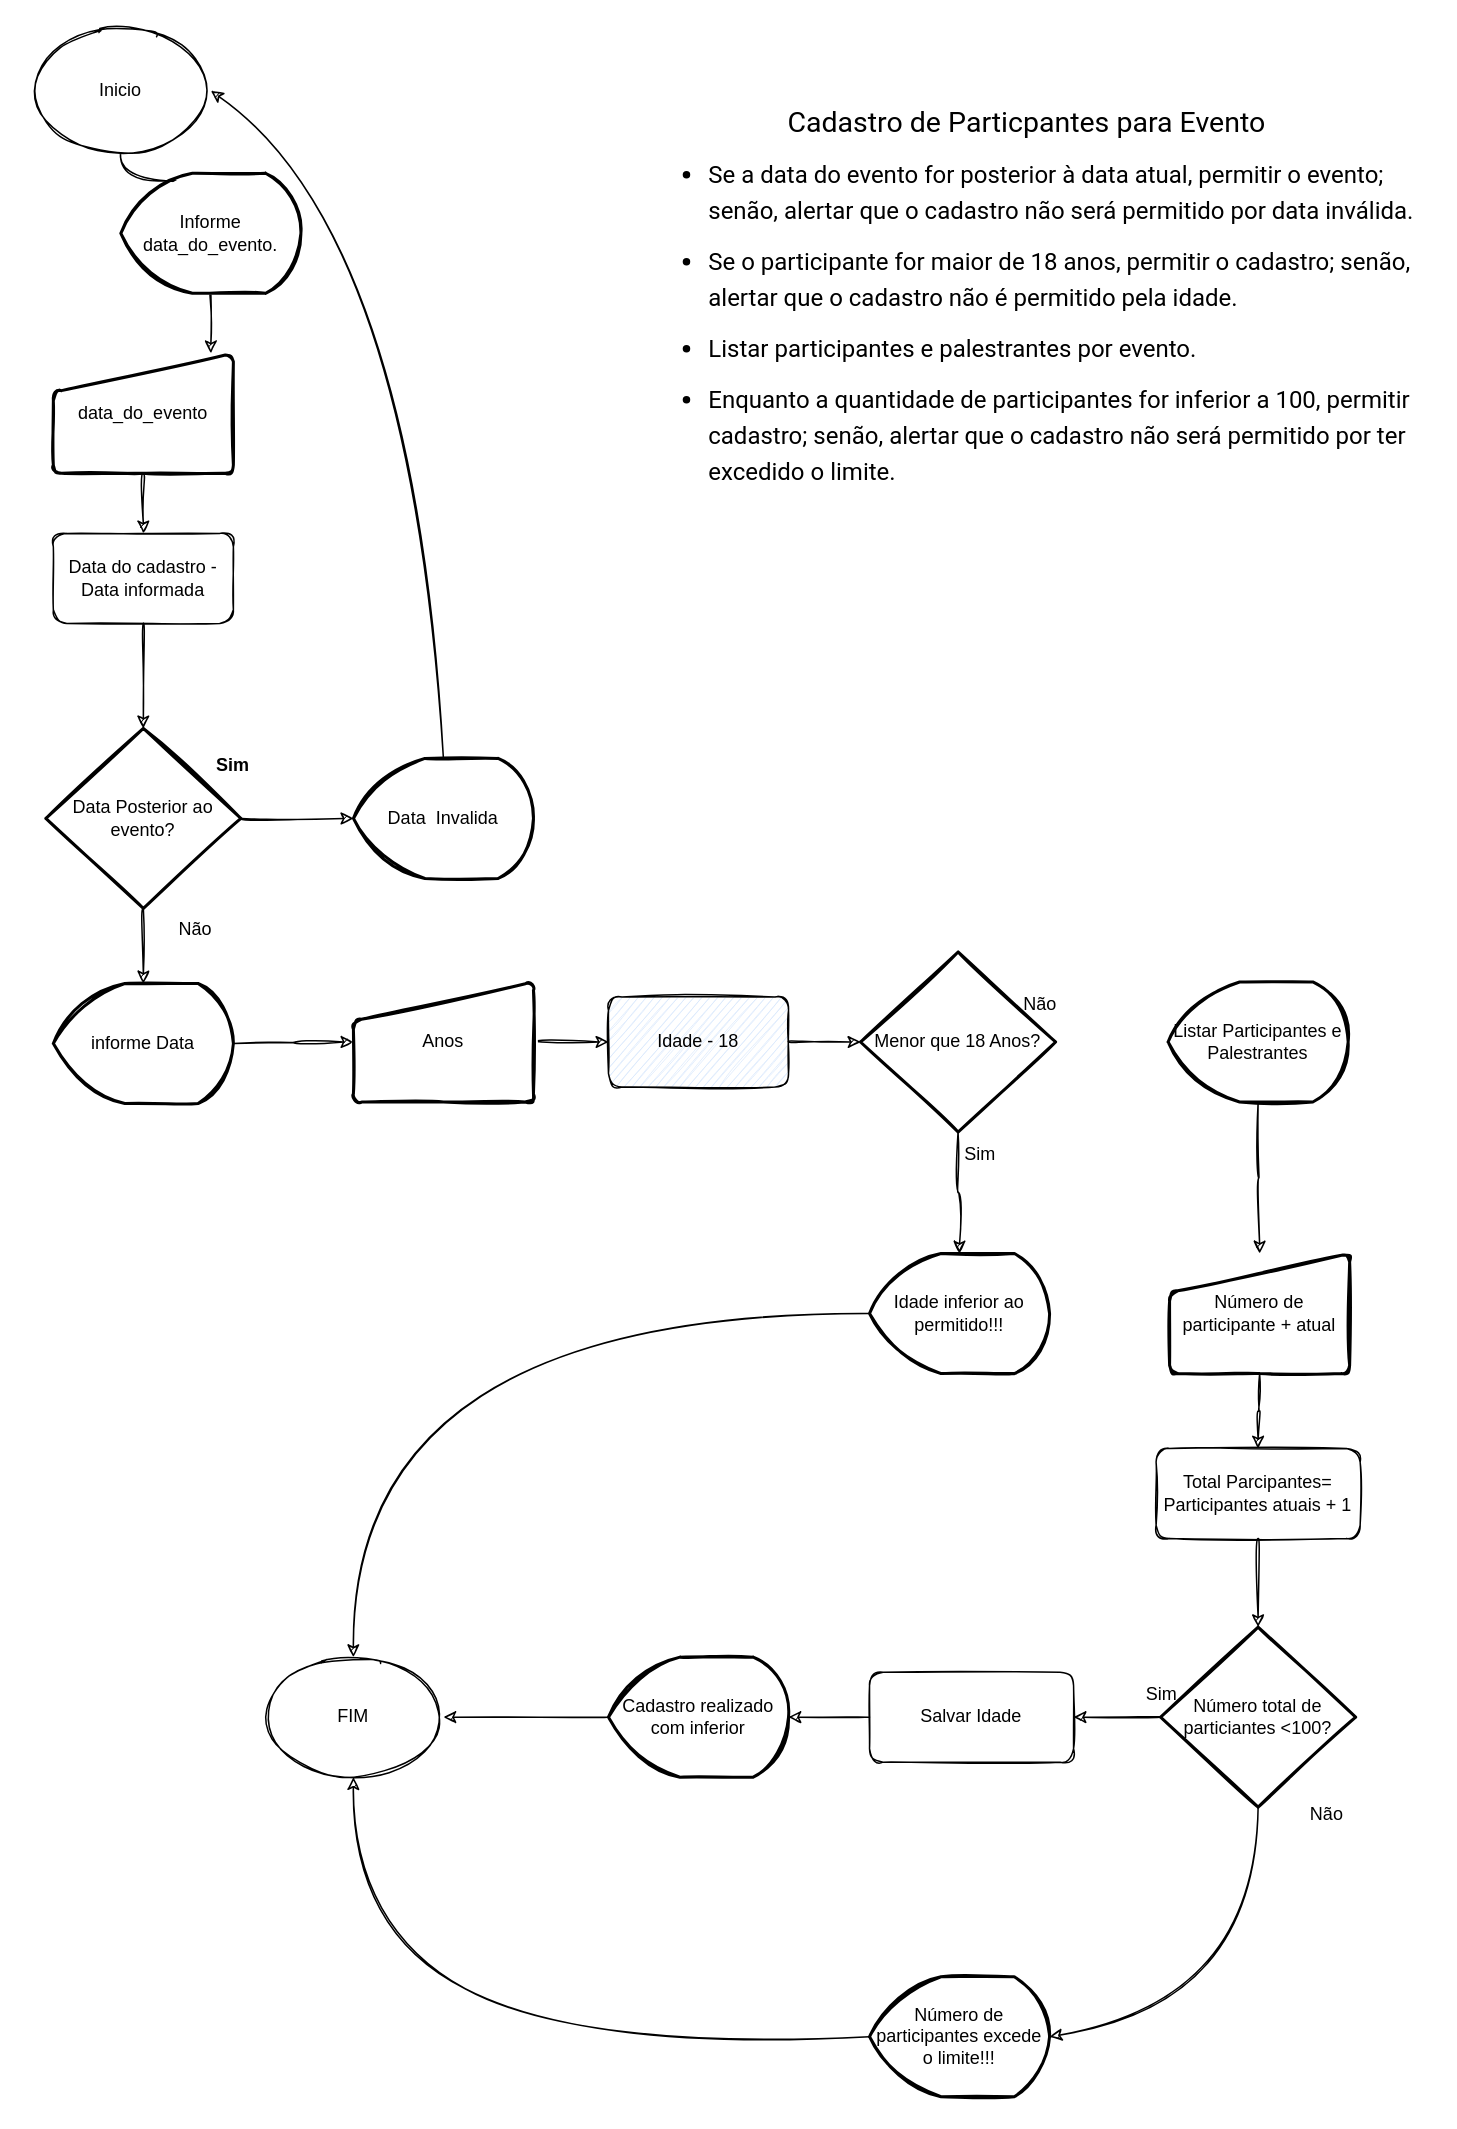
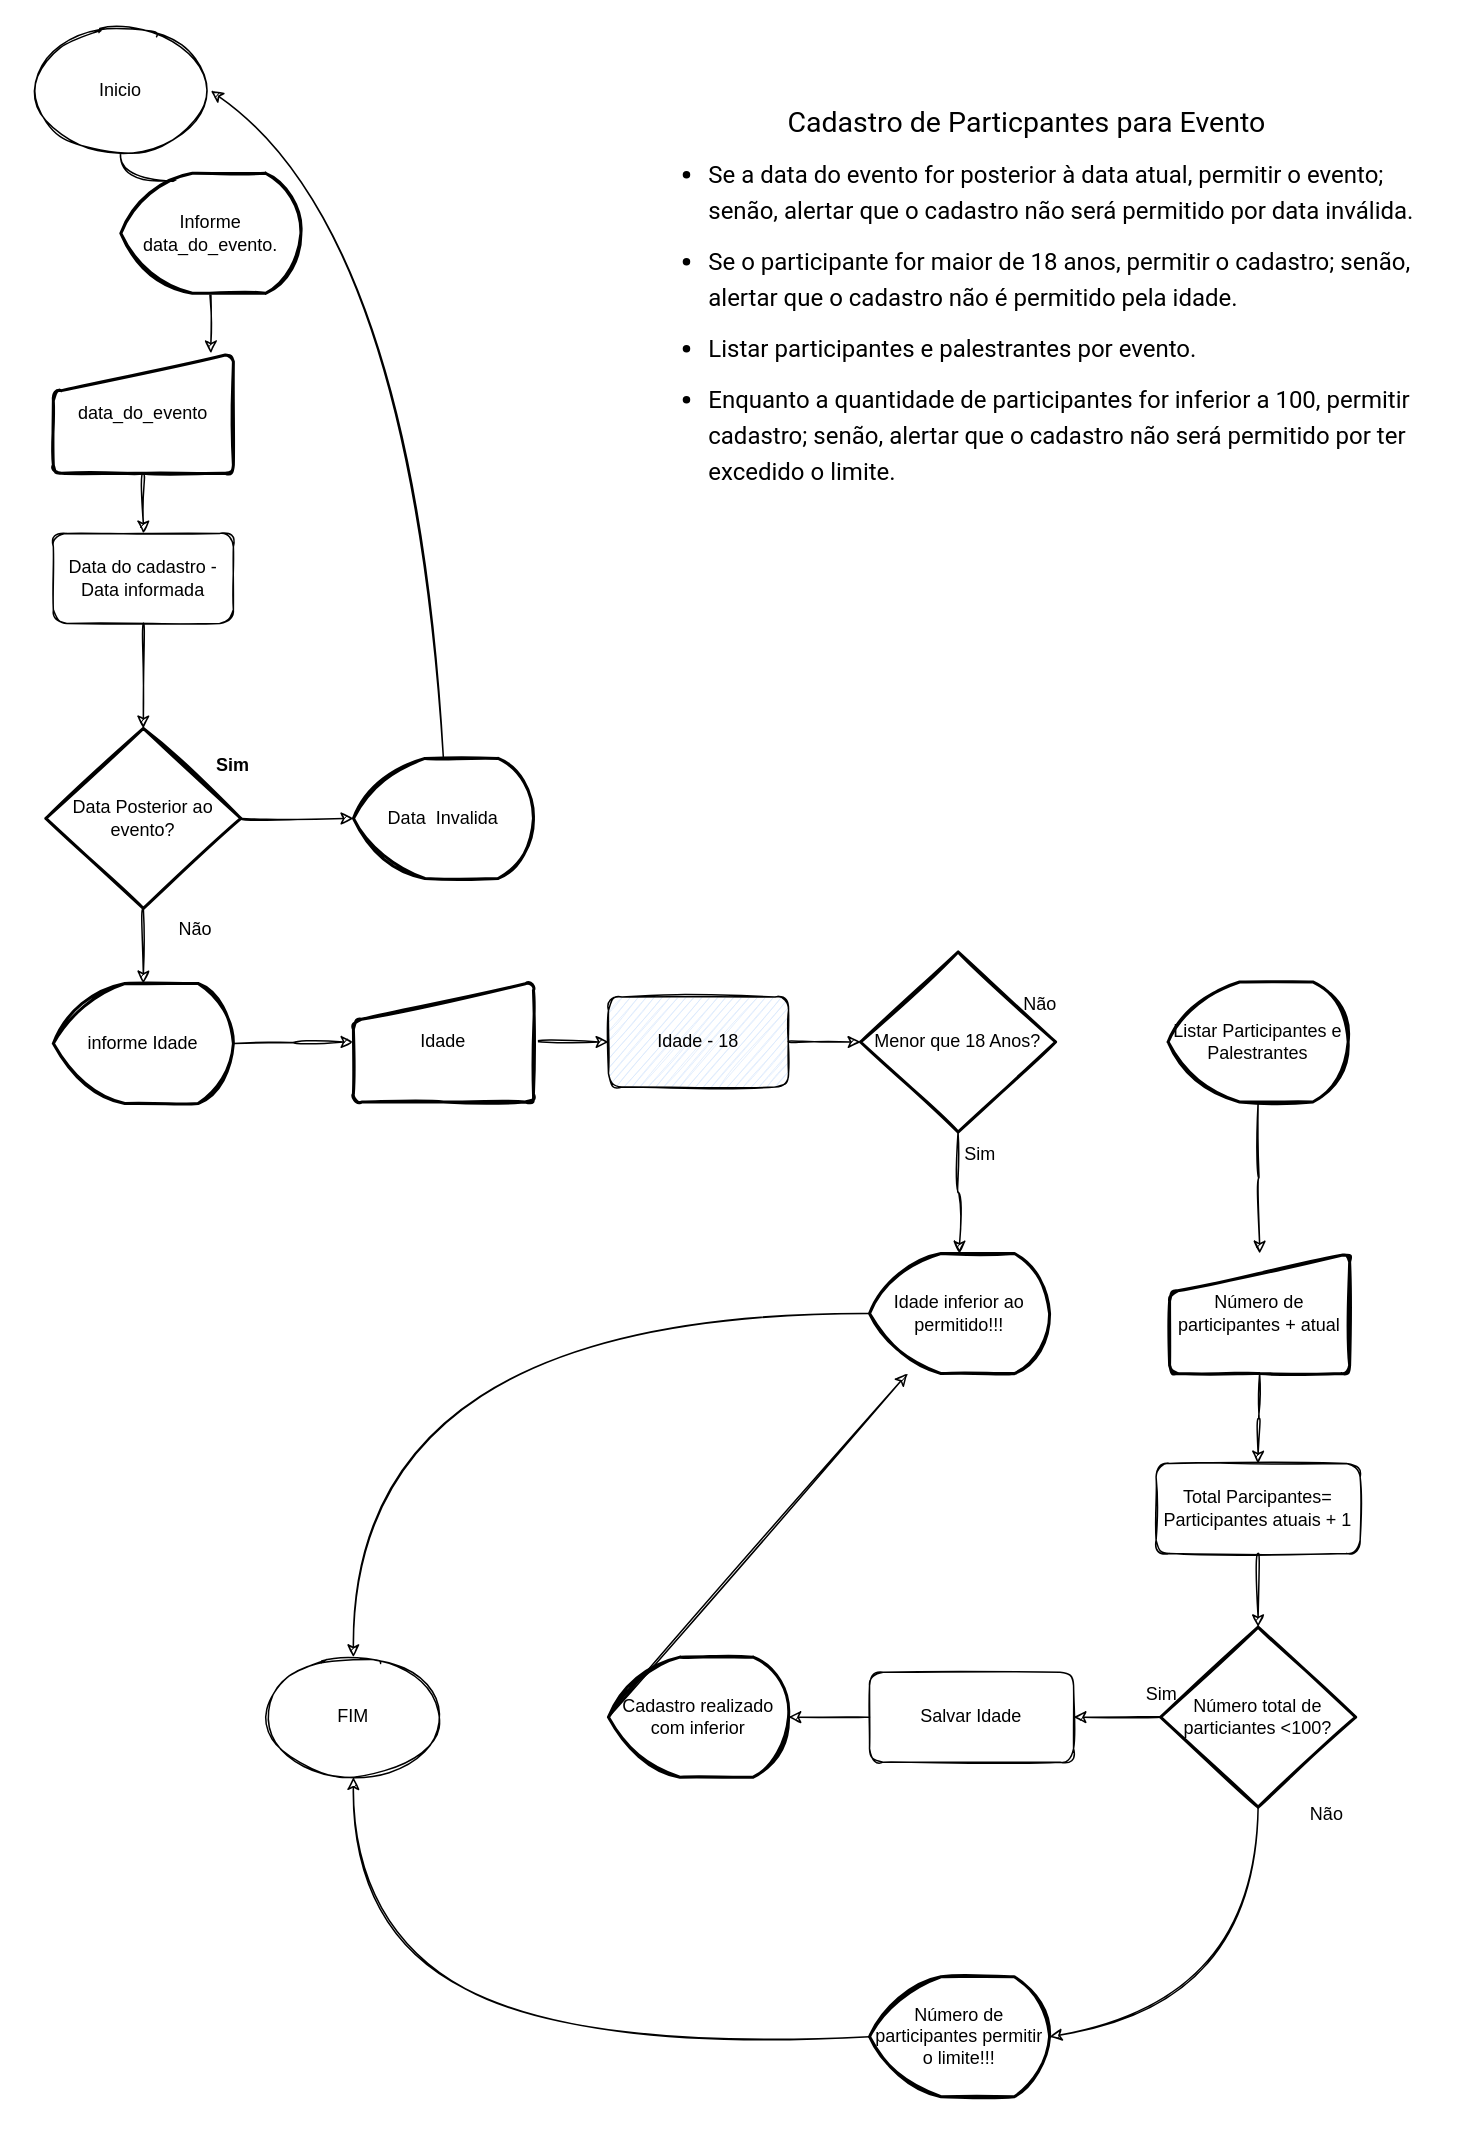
node "Anos": label "Anos" -> "Idade"
node "informe Data": label "informe Data" -> "informe Idade"
node "Número de participante + atual": label "Número de participante + atual" -> "Número de participantes + atual"
node "Total Parcipantes= Participantes atuais + 1": moved (1258, 1493) -> (1258, 1508)
edge "Cadastro realizado com inferior" -> "FIM": now "Cadastro realizado com inferior" -> "Idade inferior ao permitido!!!"
node "Número de participantes excede o limite!!!": label "Número de participantes excede o limite!!!" -> "Número de participantes permitir o limite!!!"
